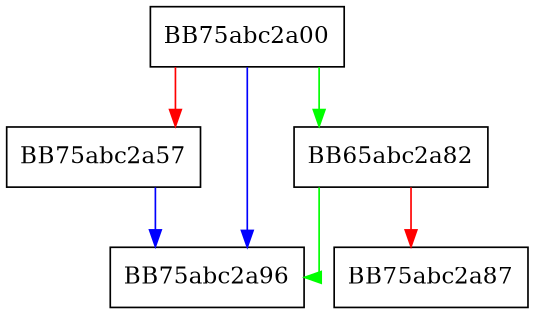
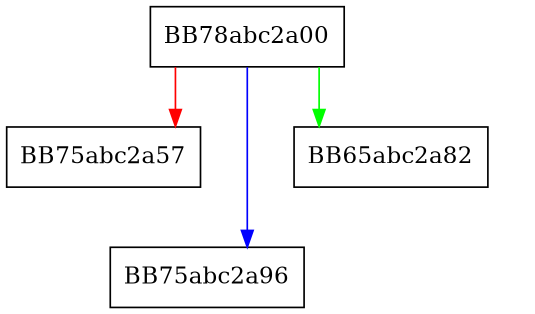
node "BB75abc2a00": label "BB75abc2a00" -> "BB78abc2a00"
edge "BB75abc2a57" -> "BB75abc2a96": removed
edge "BB65abc2a82" -> "BB75abc2a96": removed
node "BB75abc2a87": removed
